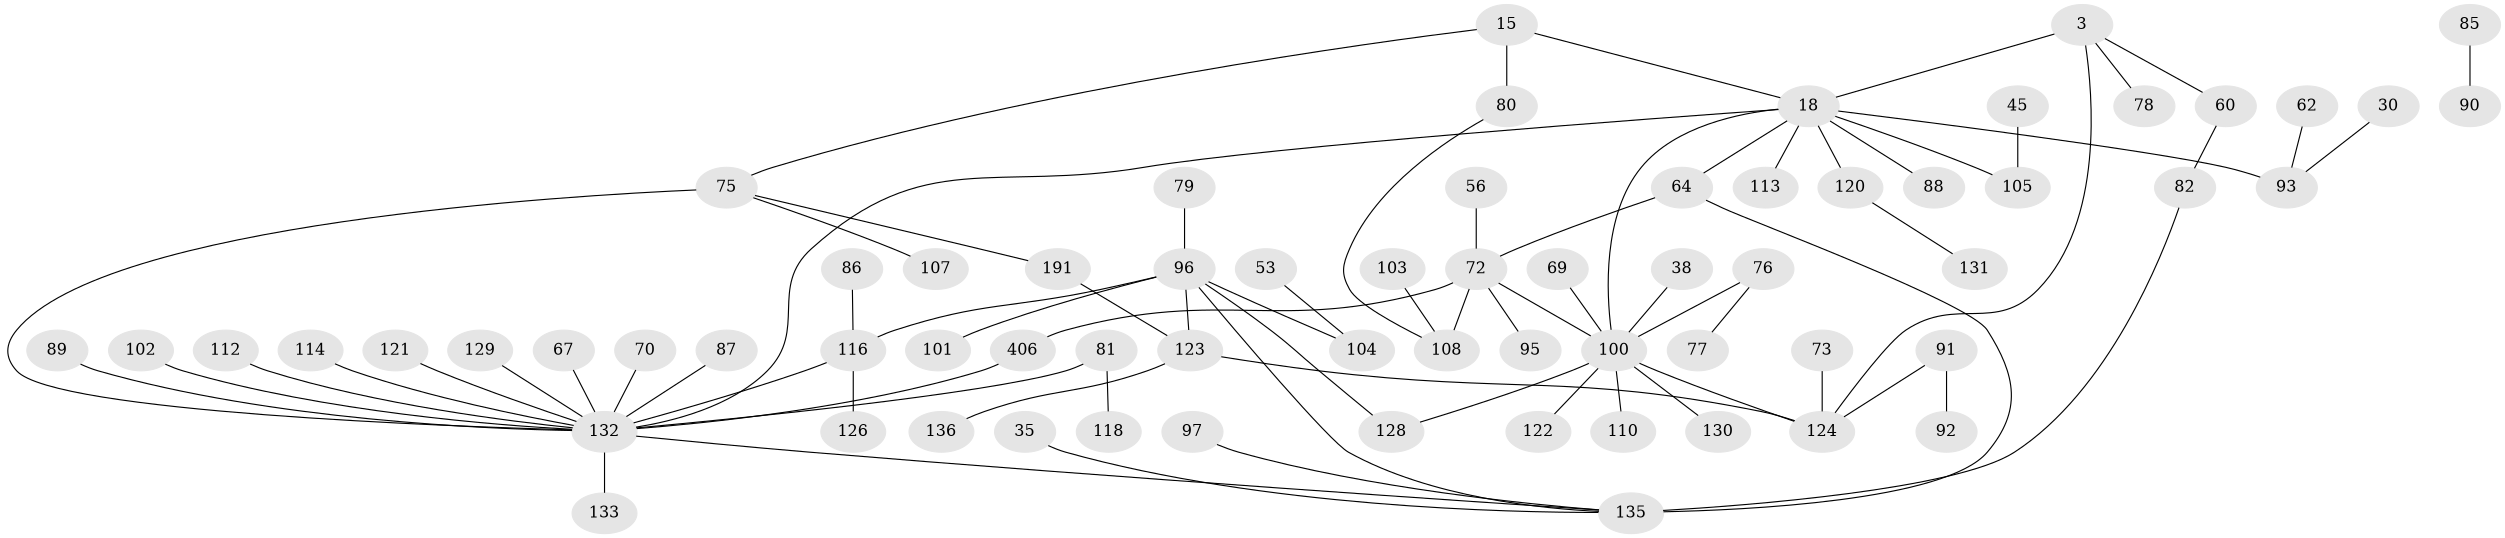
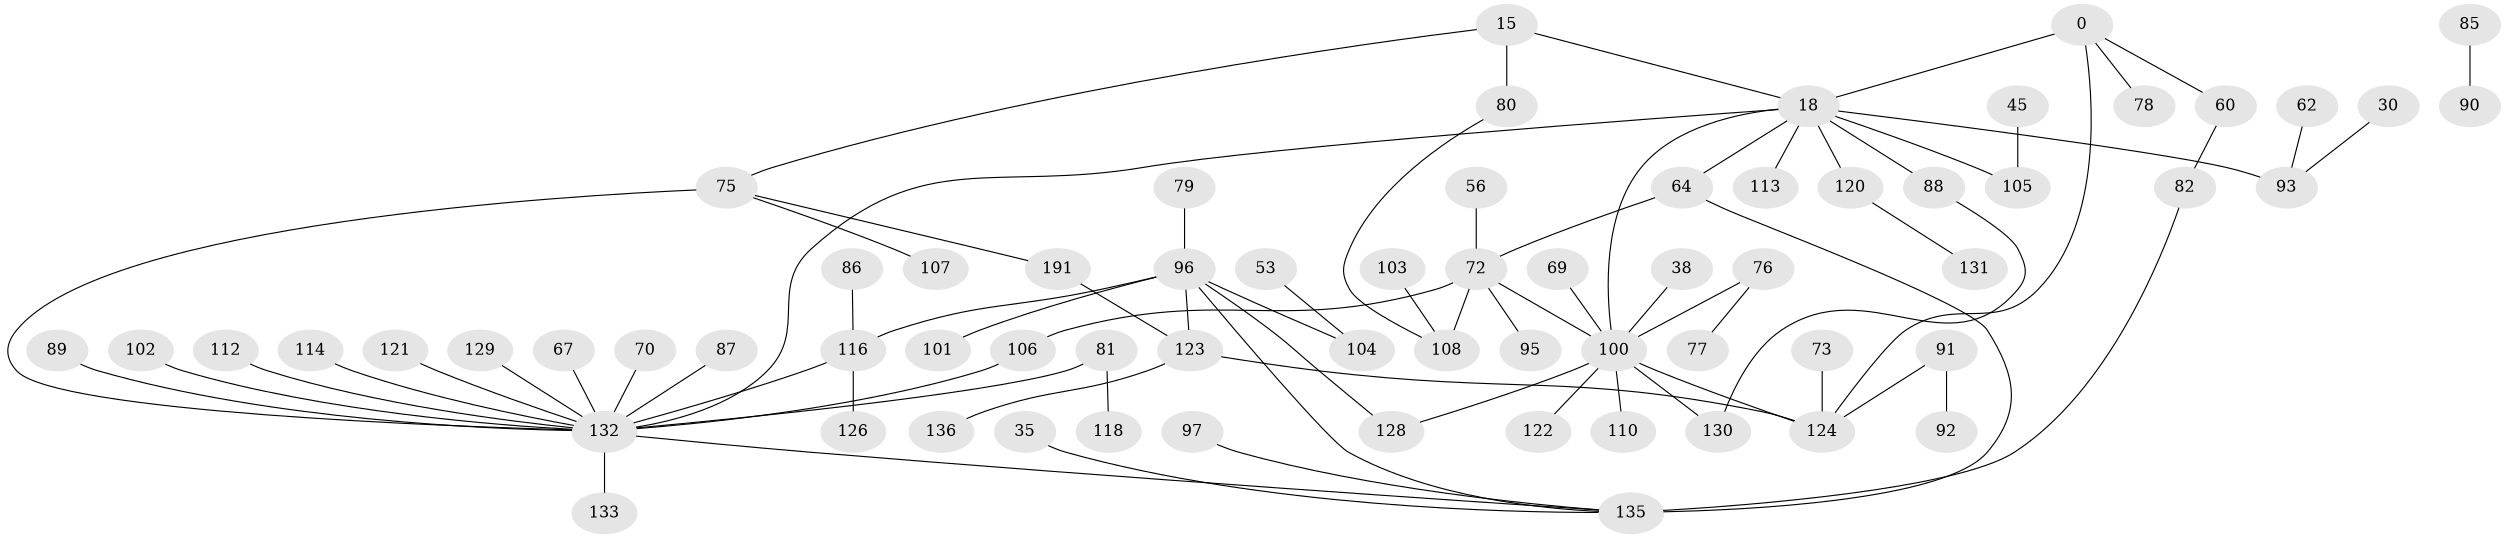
node "3": label "3" -> "0"
edge "88" -- "130": added
node "406": label "406" -> "106"
